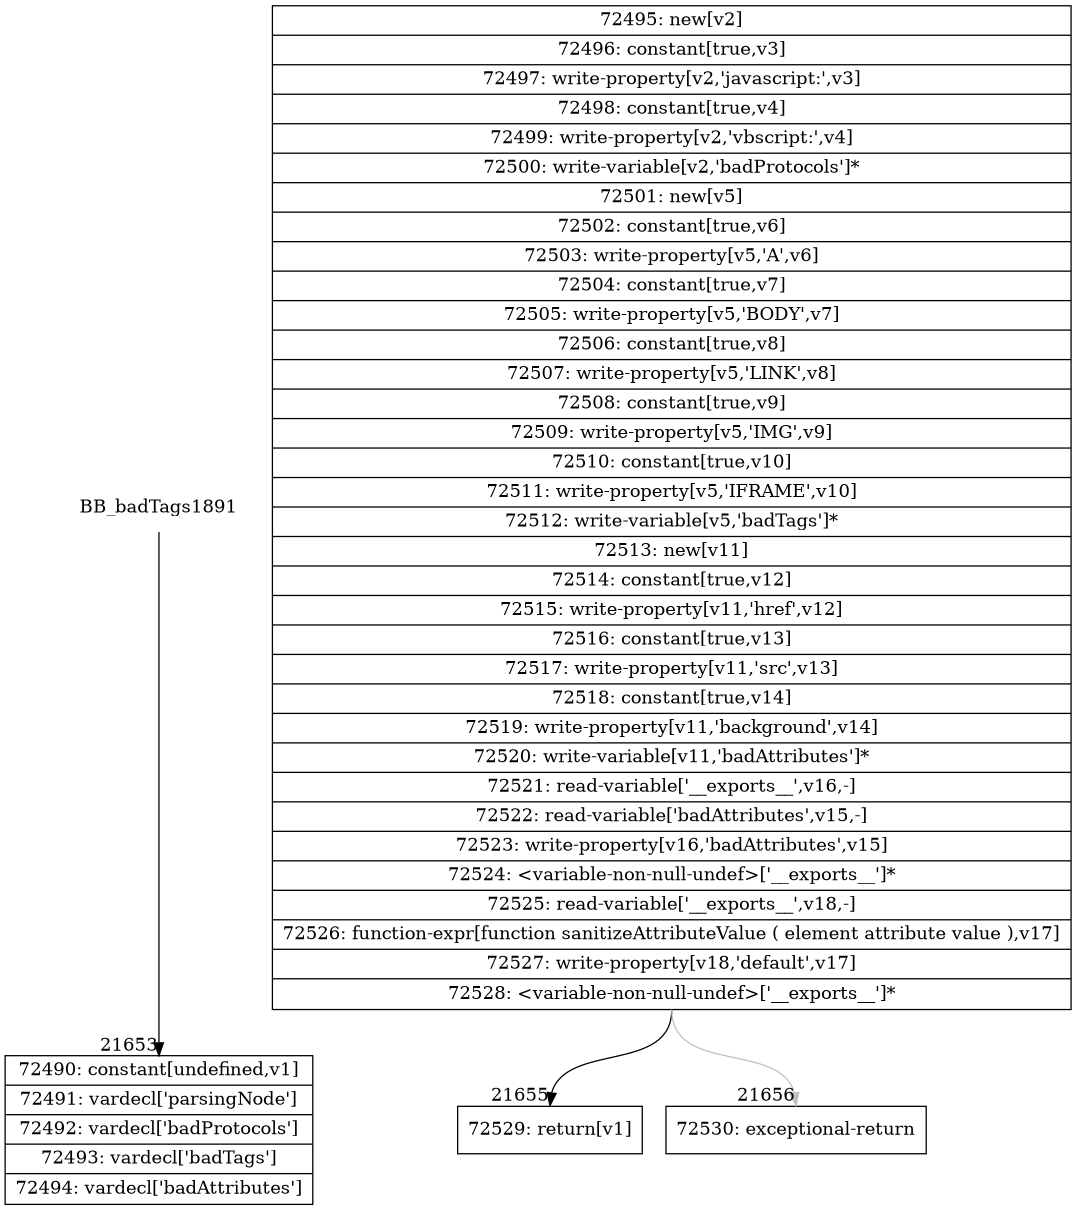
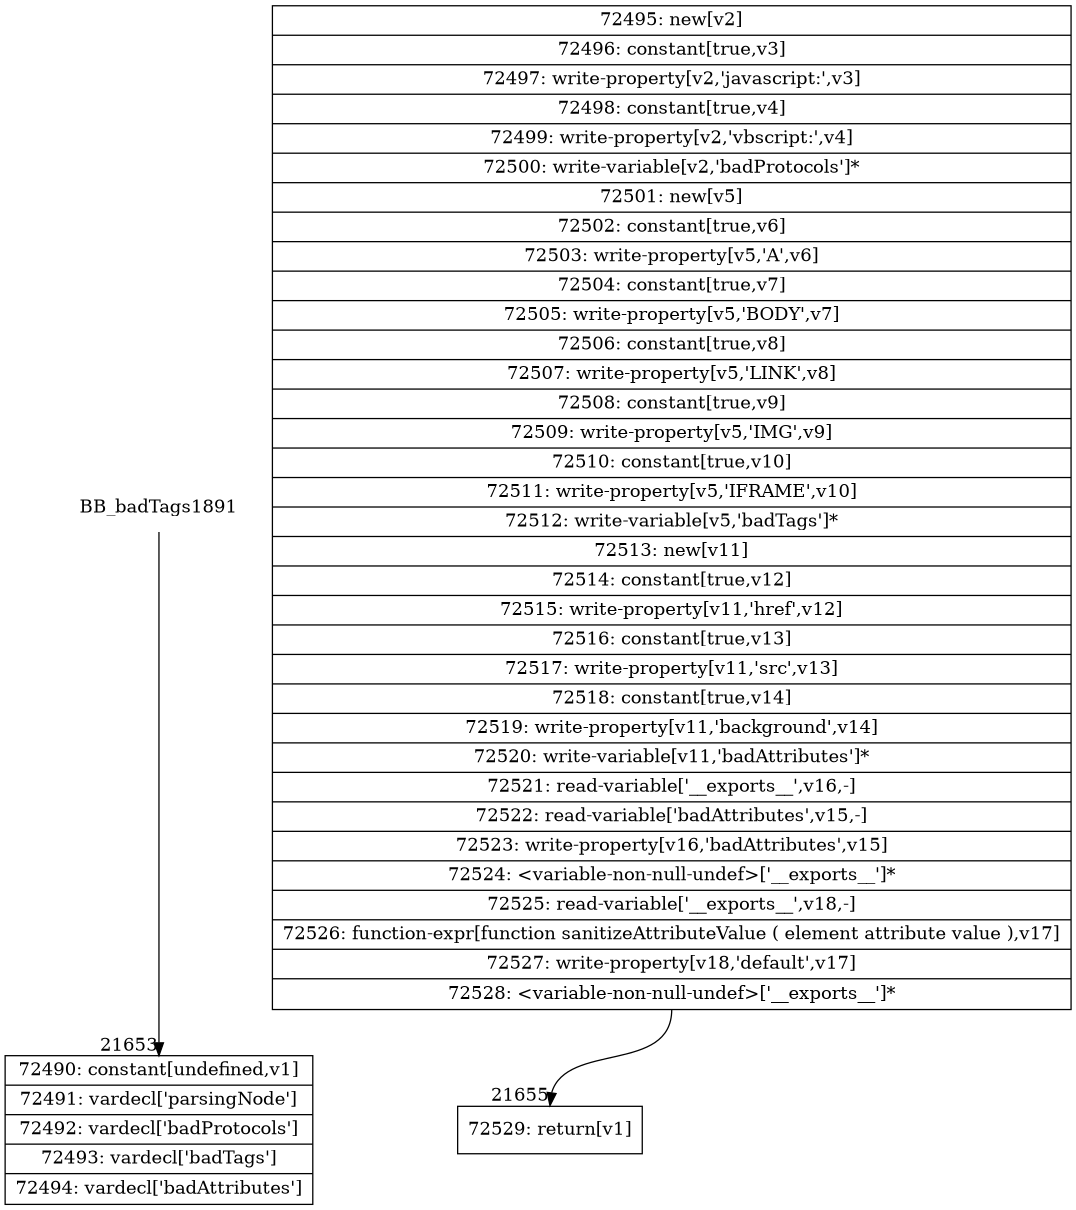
node "72530: exceptional-return": removed
